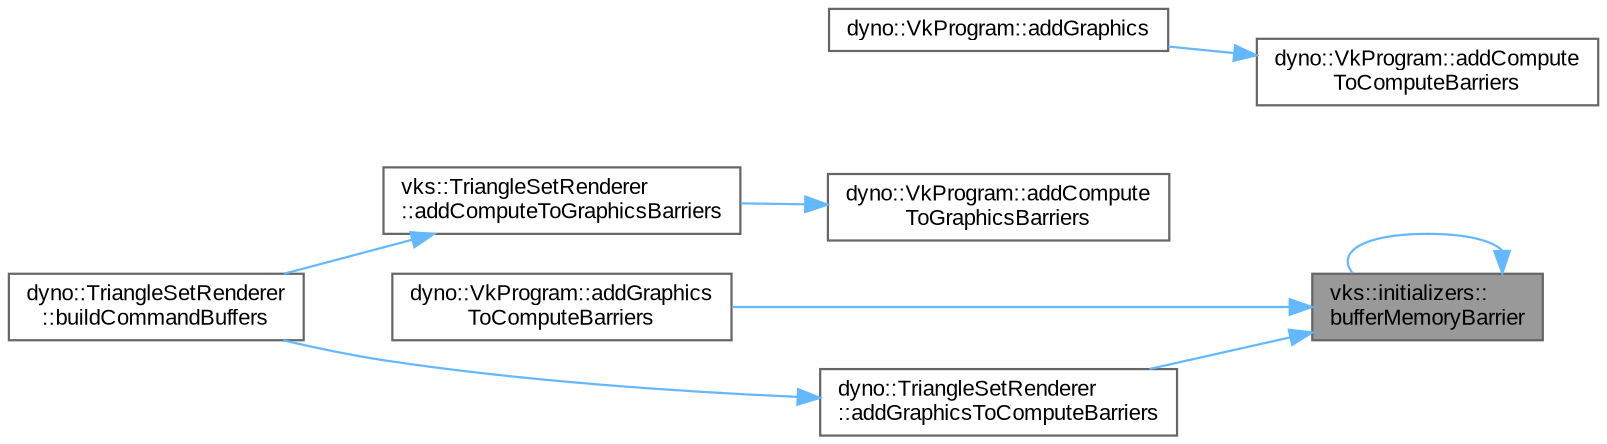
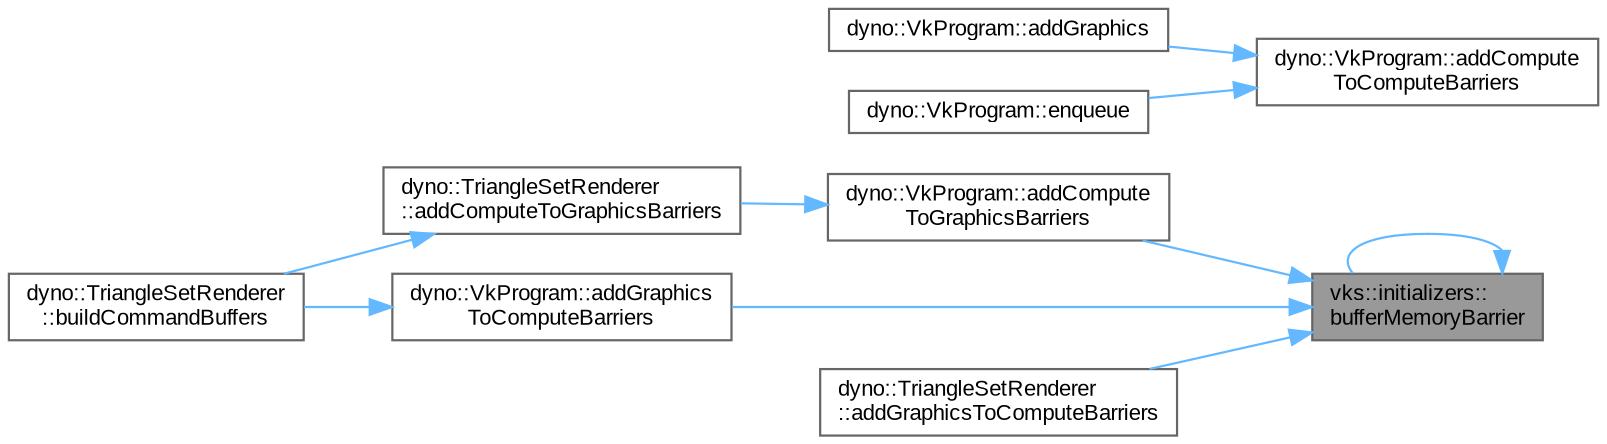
node "dyno::VkProgram::enqueue": added
node "vks::TriangleSetRenderer ::addComputeToGraphicsBarriers": label "vks::TriangleSetRenderer ::addComputeToGraphicsBarriers" -> "dyno::TriangleSetRenderer ::addComputeToGraphicsBarriers"
edge "dyno::VkProgram::addCompute ToGraphicsBarriers" -> "vks::initializers:: bufferMemoryBarrier": added
edge "dyno::TriangleSetRenderer ::buildCommandBuffers" -> "dyno::TriangleSetRenderer ::addGraphicsToComputeBarriers": now "dyno::TriangleSetRenderer ::buildCommandBuffers" -> "dyno::VkProgram::addGraphics ToComputeBarriers"
